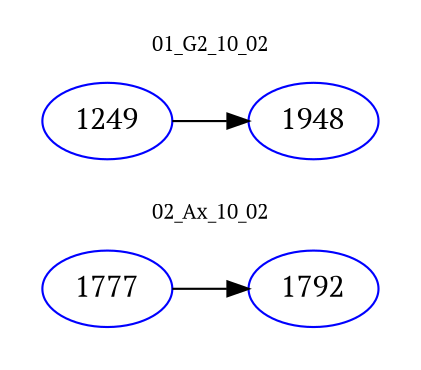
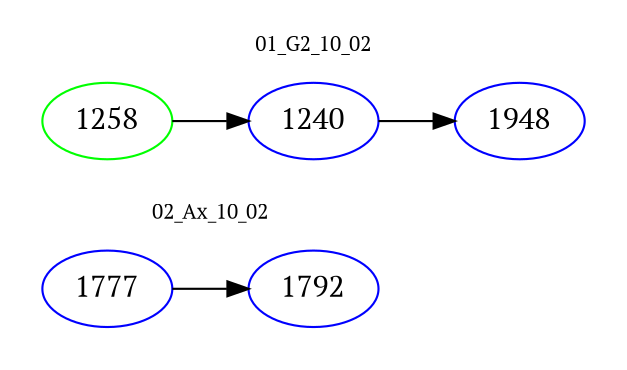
node "1258": added
node "1249": label "1249" -> "1240"
